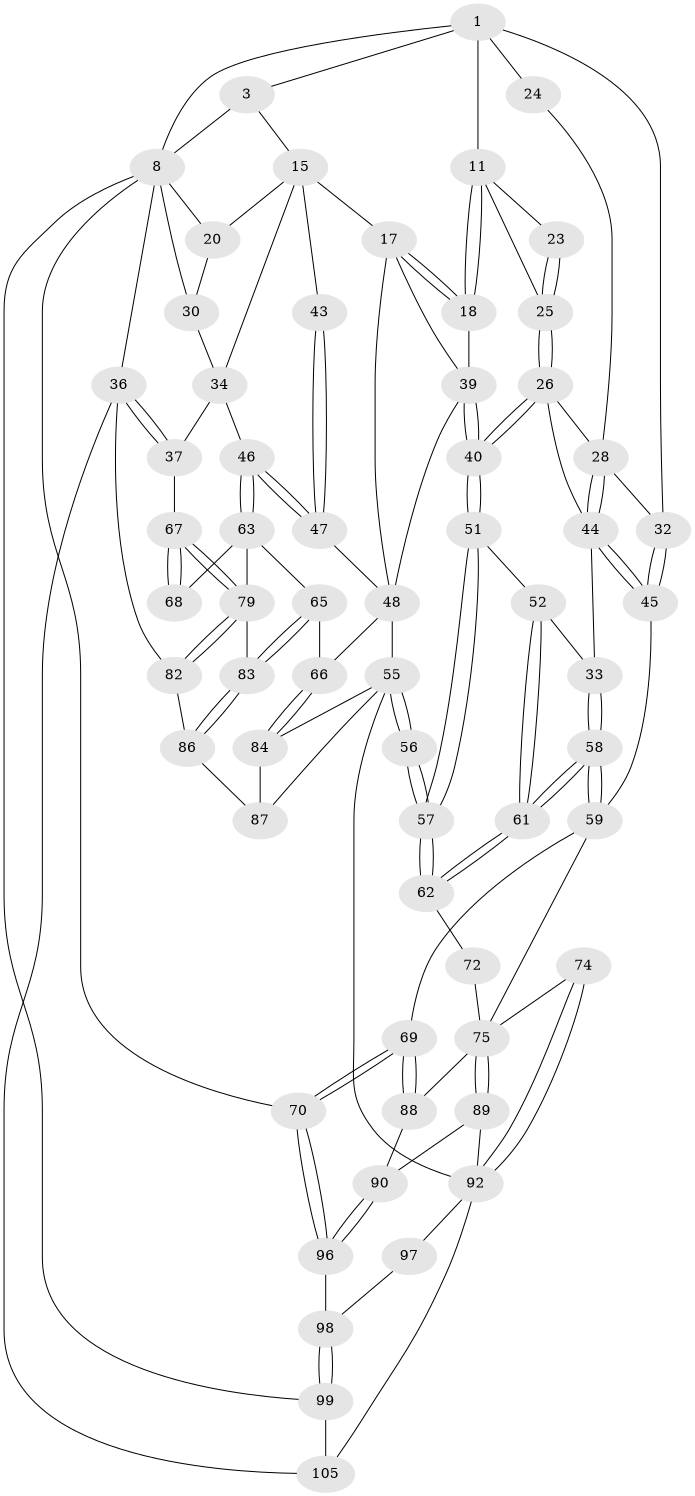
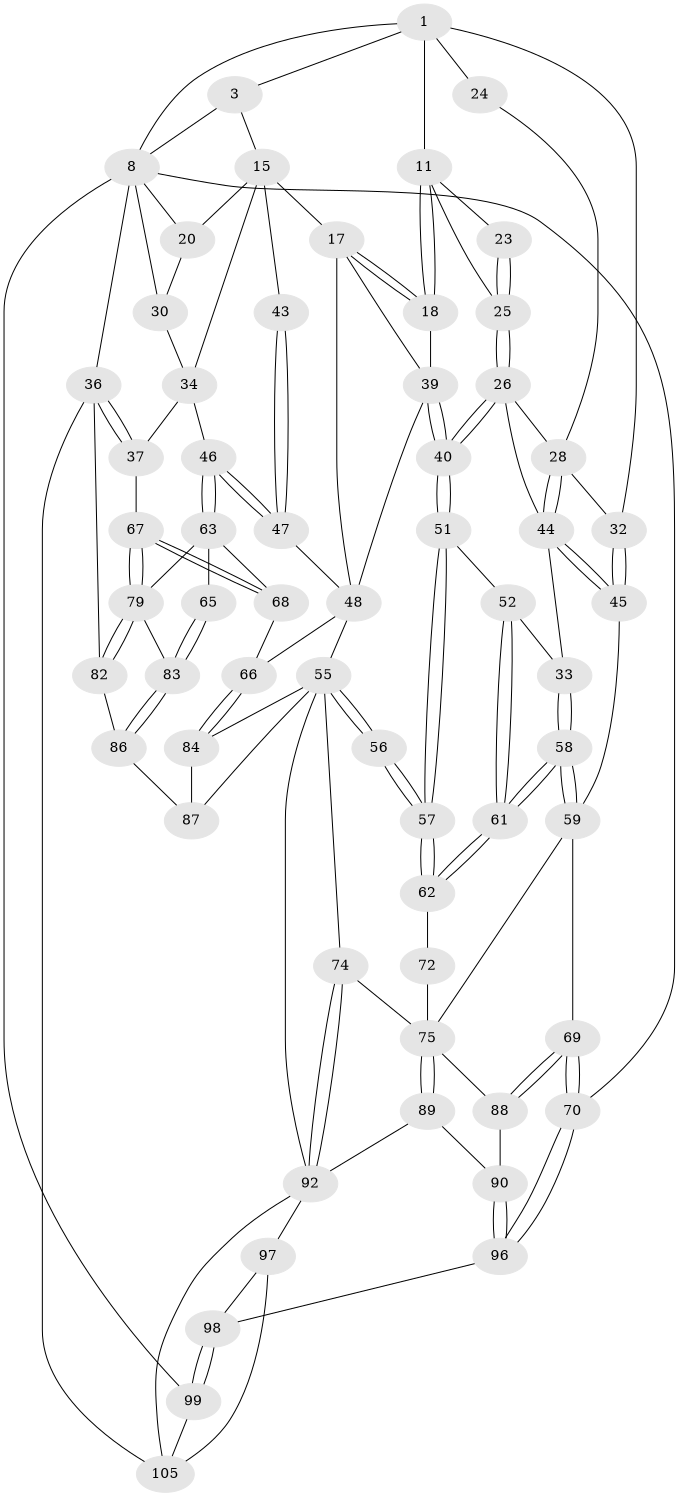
edge "65" -- "66": now "68" -- "66"
edge "55" -- "74": added
edge "97" -- "105": added
